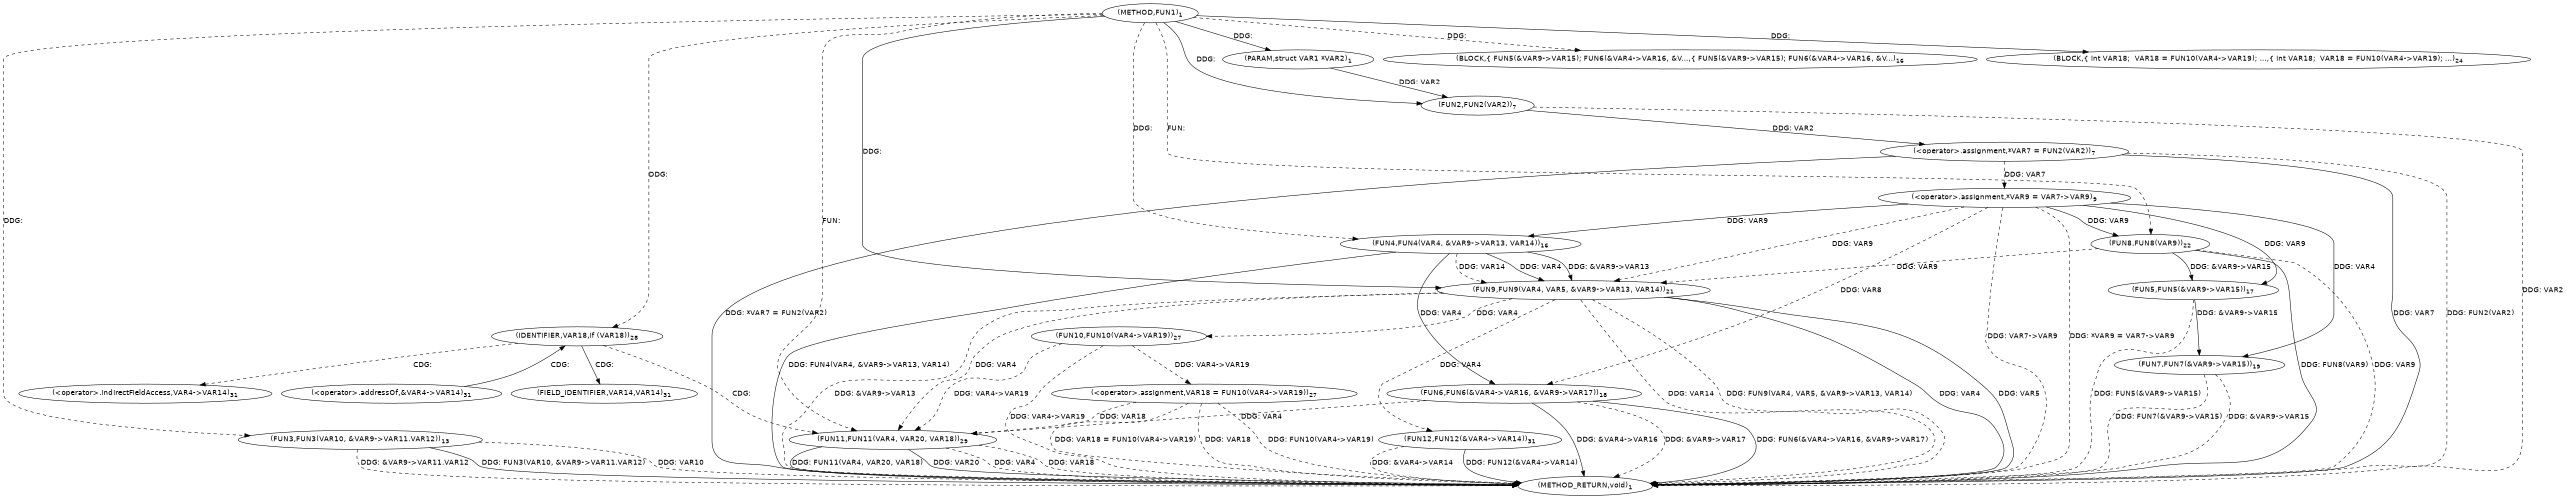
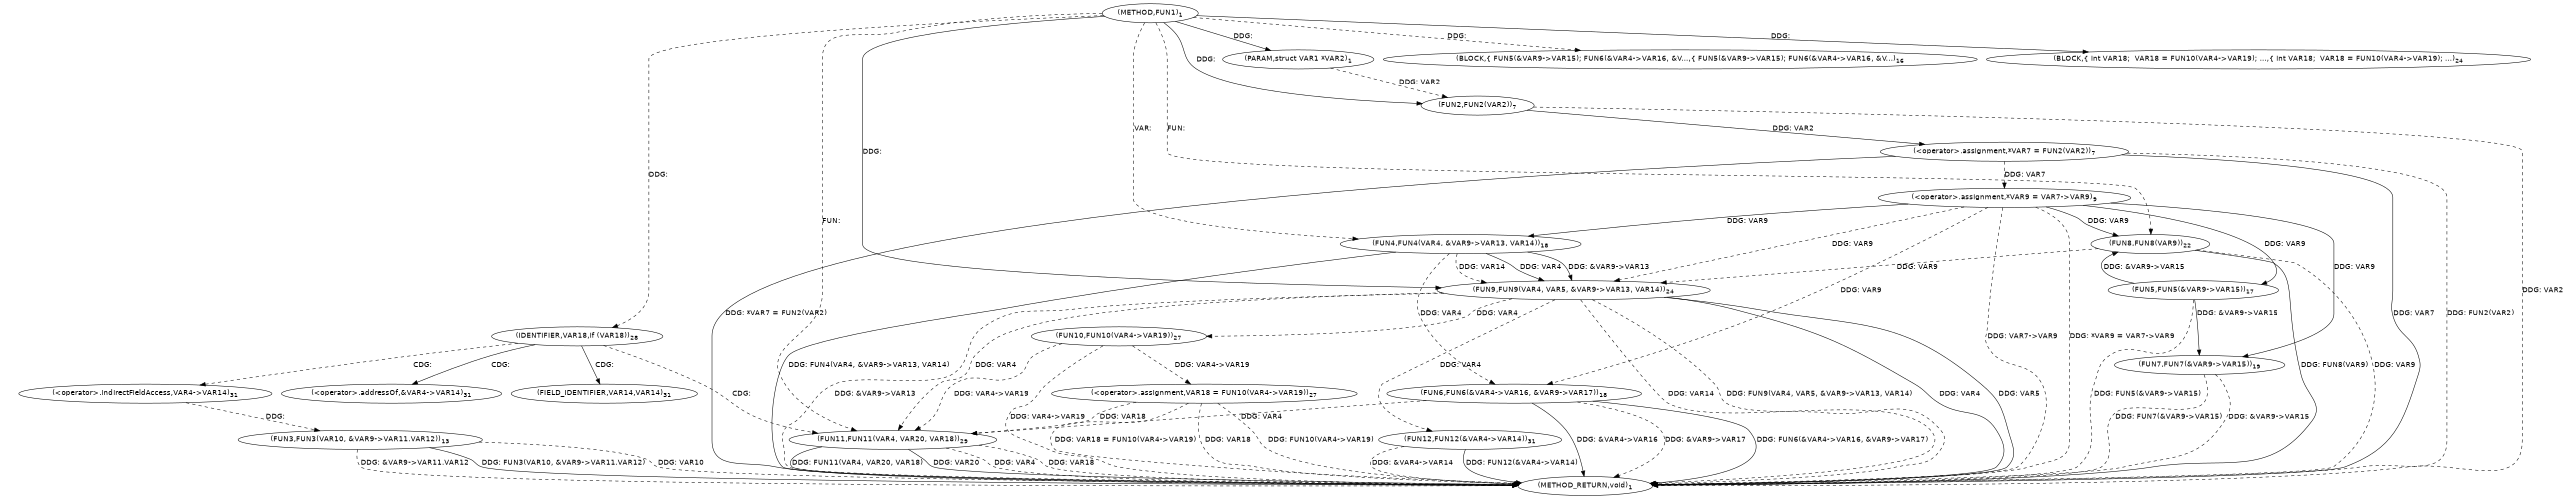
edge "(METHOD,FUN1)" -> "(FUN3,FUN3(VAR10, &VAR9->VAR11.VAR12))": now "(<operator>.indirectFieldAccess,VAR4->VAR14)" -> "(FUN3,FUN3(VAR10, &VAR9->VAR11.VAR12))"
edge "(PARAM,struct VAR1 *VAR2)" -> "(FUN2,FUN2(VAR2))": style solid -> dashed
edge "(METHOD,FUN1)" -> "(FUN4,FUN4(VAR4, &VAR9->VAR13, VAR14))": label "DDG: " -> "VAR: "
node "(FUN4,FUN4(VAR4, &VAR9->VAR13, VAR14))": text "16" -> "18"
edge "(FUN8,FUN8(VAR9))" -> "(FUN5,FUN5(&VAR9->VAR15))": reversed
edge "(<operator>.assignment,*VAR9 = VAR7->VAR9)" -> "(FUN7,FUN7(&VAR9->VAR15))": label "DDG: VAR4" -> "DDG: VAR9"
node "(FUN9,FUN9(VAR4, VAR5, &VAR9->VAR13, VAR14))": text "21" -> "24"
edge "(<operator>.assignment,*VAR9 = VAR7->VAR9)" -> "(FUN6,FUN6(&VAR4->VAR16, &VAR9->VAR17))": label "DDG: VAR8" -> "DDG: VAR9"
edge "(FUN4,FUN4(VAR4, &VAR9->VAR13, VAR14))" -> "(FUN6,FUN6(&VAR4->VAR16, &VAR9->VAR17))": style solid -> dashed
edge "(<operator>.addressOf,&VAR4->VAR14)" -> "(IDENTIFIER,VAR18,if (VAR18))": reversed
